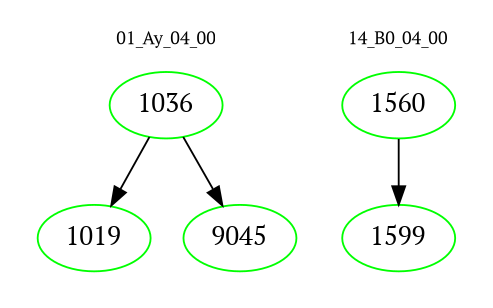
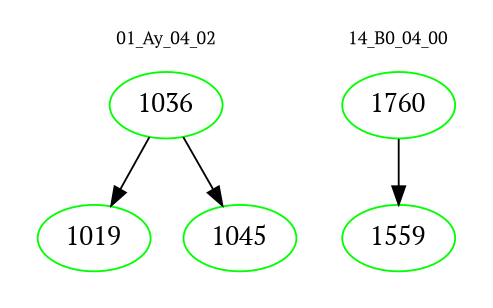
cluster "01_Ay_04_00": label "01_Ay_04_00" -> "01_Ay_04_02"
node "1560": label "1560" -> "1760"
node "9045": label "9045" -> "1045"
node "1599": label "1599" -> "1559"
